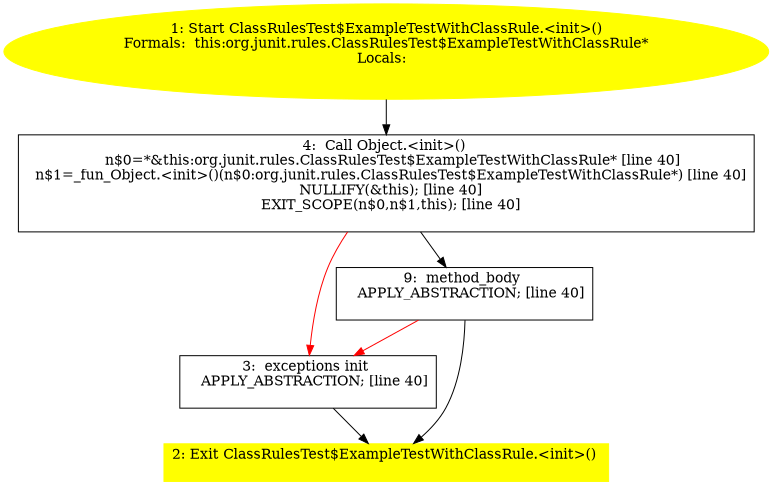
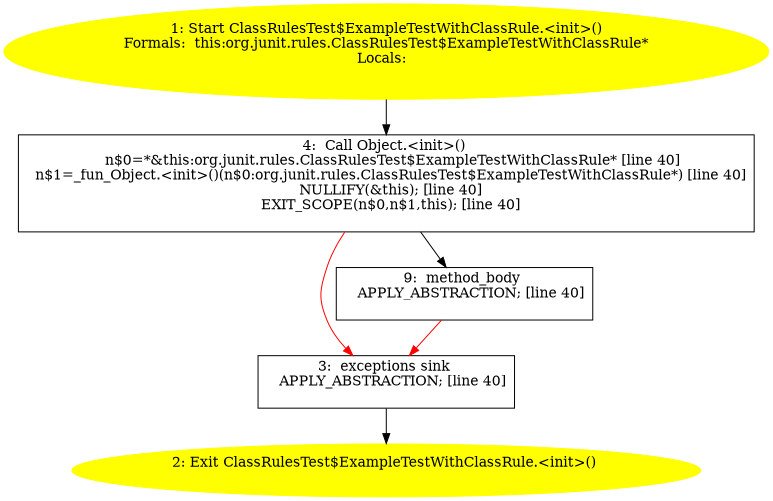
node "3:  exceptions init APPLY_ABSTRACTION; [line 40]": label "3:  exceptions init APPLY_ABSTRACTION; [line 40]" -> "3:  exceptions sink APPLY_ABSTRACTION; [line 40]"
edge "9:  method_body APPLY_ABSTRACTION; [line 40]" -> "2: Exit ClassRulesTest$ExampleTestWithClassRule.<init>()": removed
node "2: Exit ClassRulesTest$ExampleTestWithClassRule.<init>()": shape box -> ellipse
